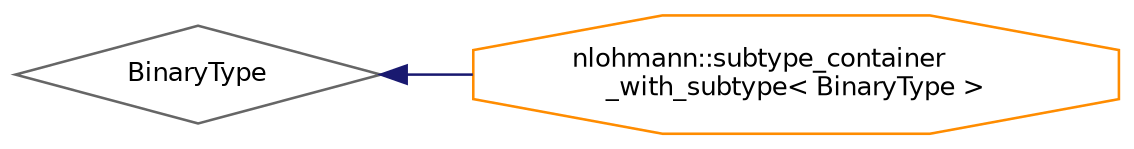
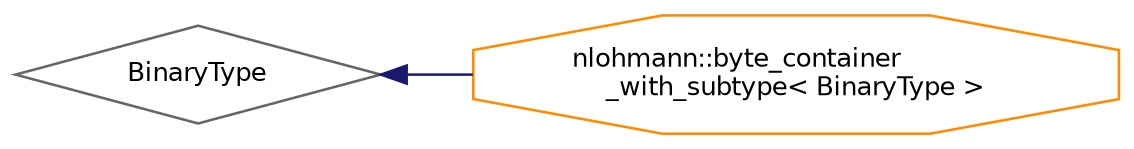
node "nlohmann::subtype_container _with_subtype< BinaryType >": label "nlohmann::subtype_container _with_subtype< BinaryType >" -> "nlohmann::byte_container _with_subtype< BinaryType >"
